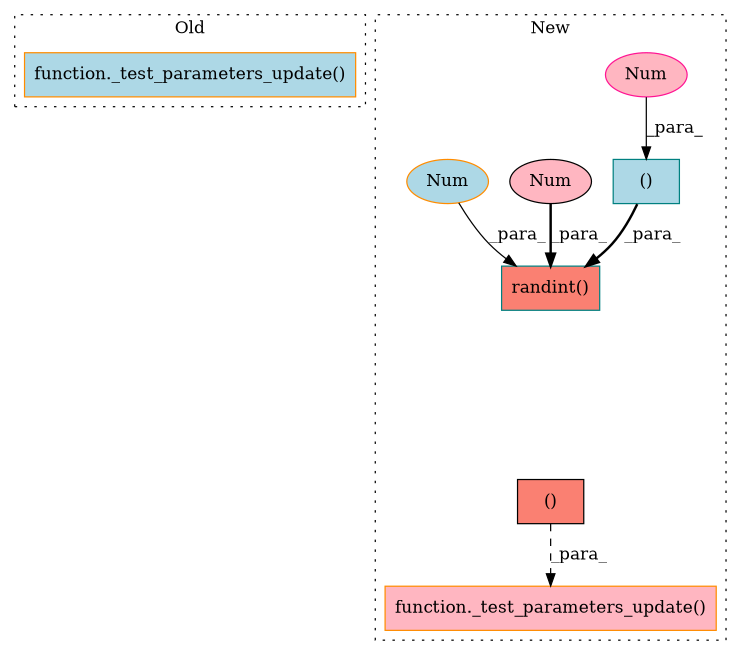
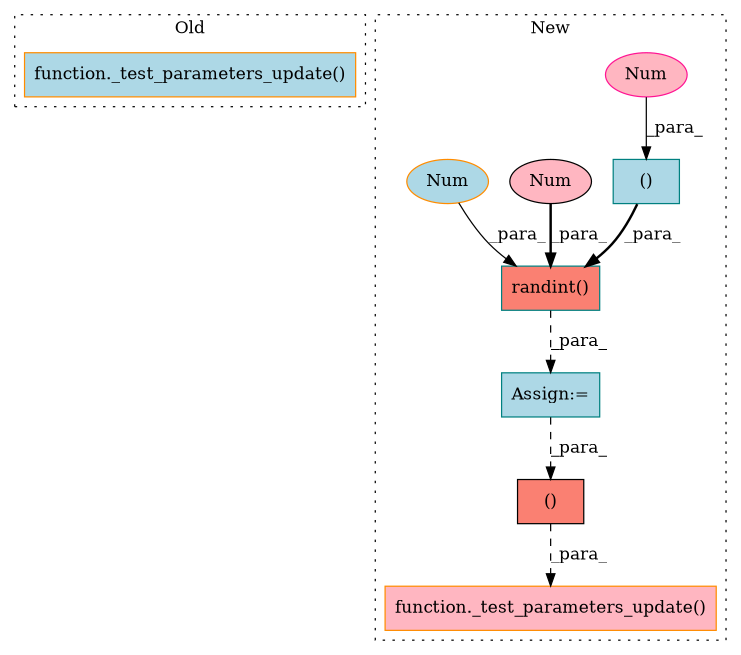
node "Assign:=": added
